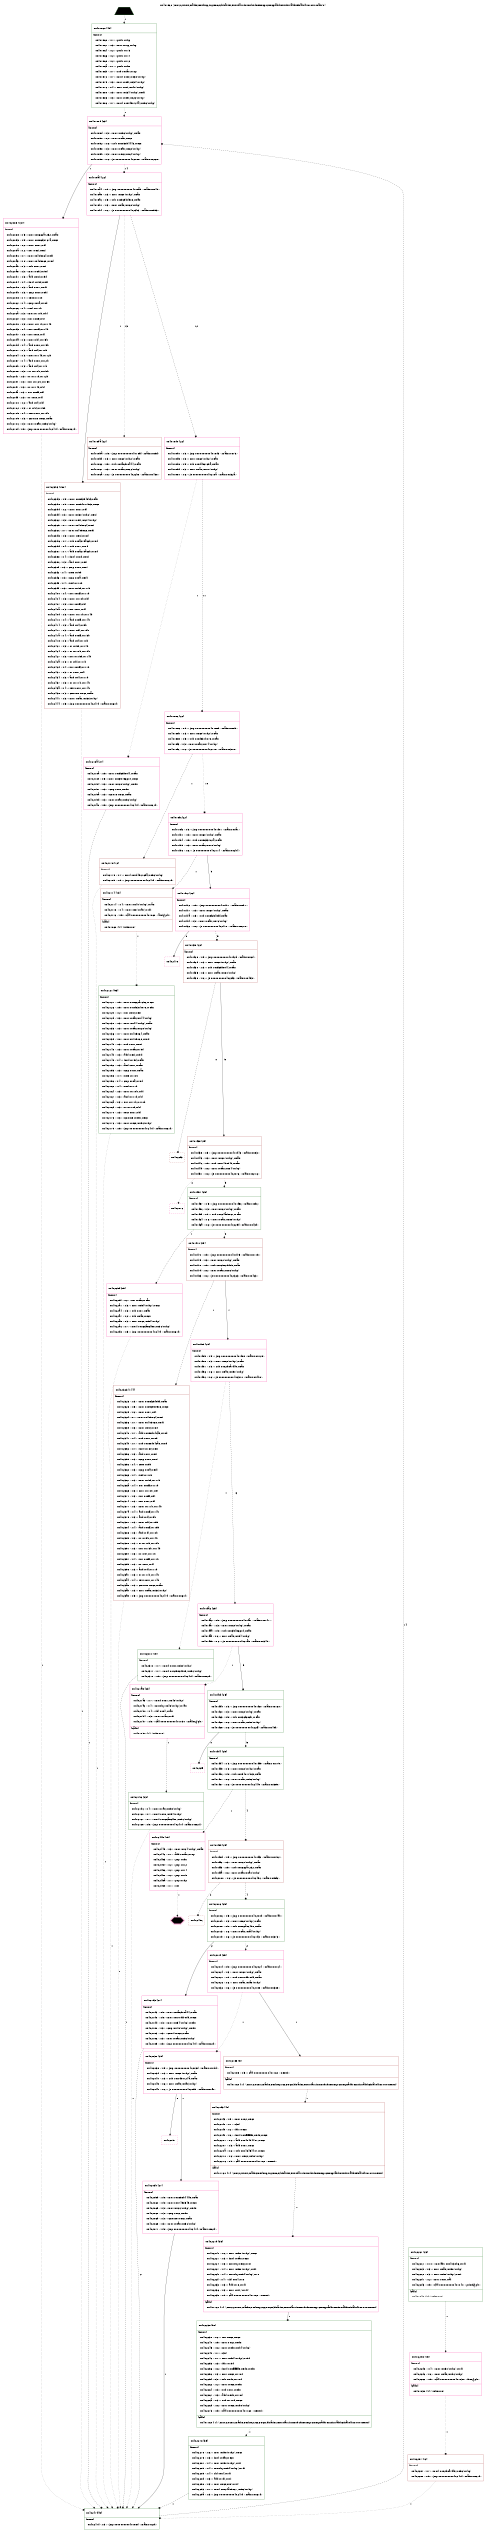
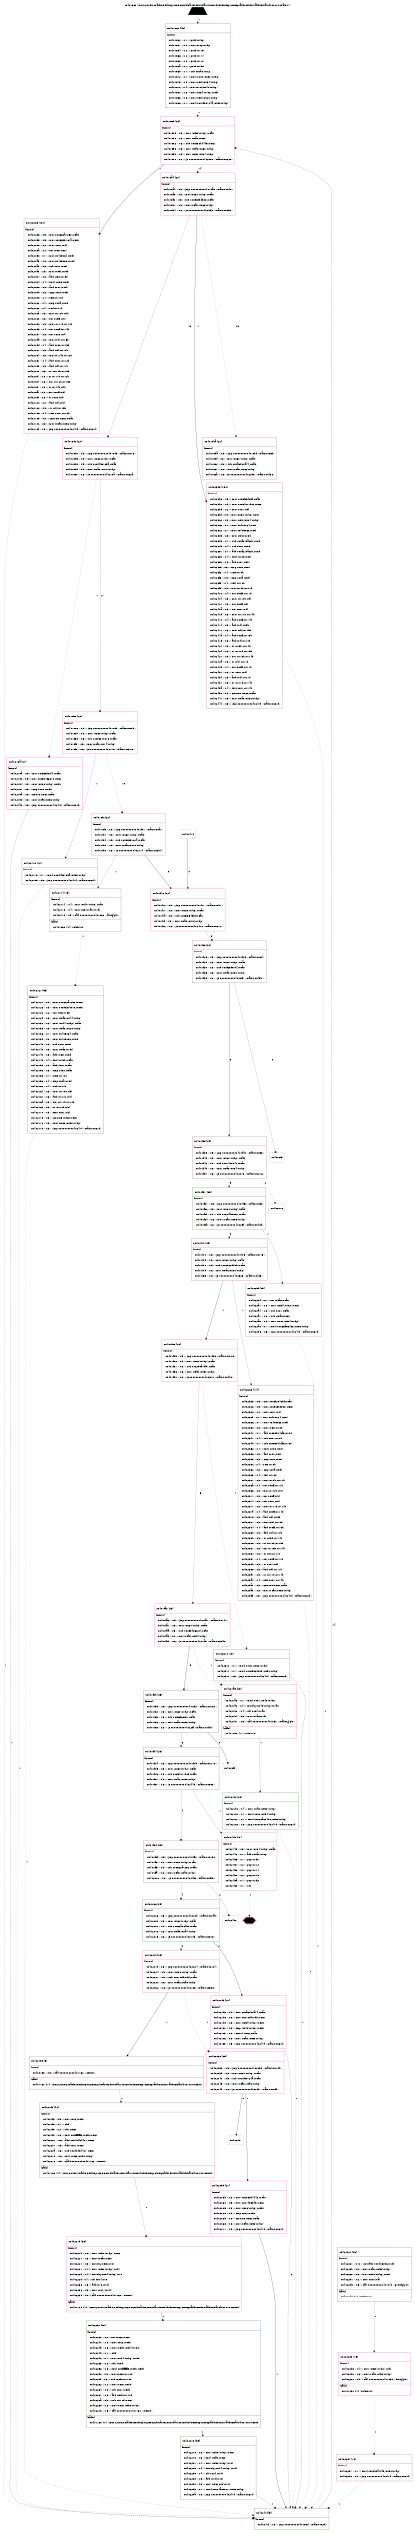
edge "0x401f12 [22]" -> "0x402478": reversed
